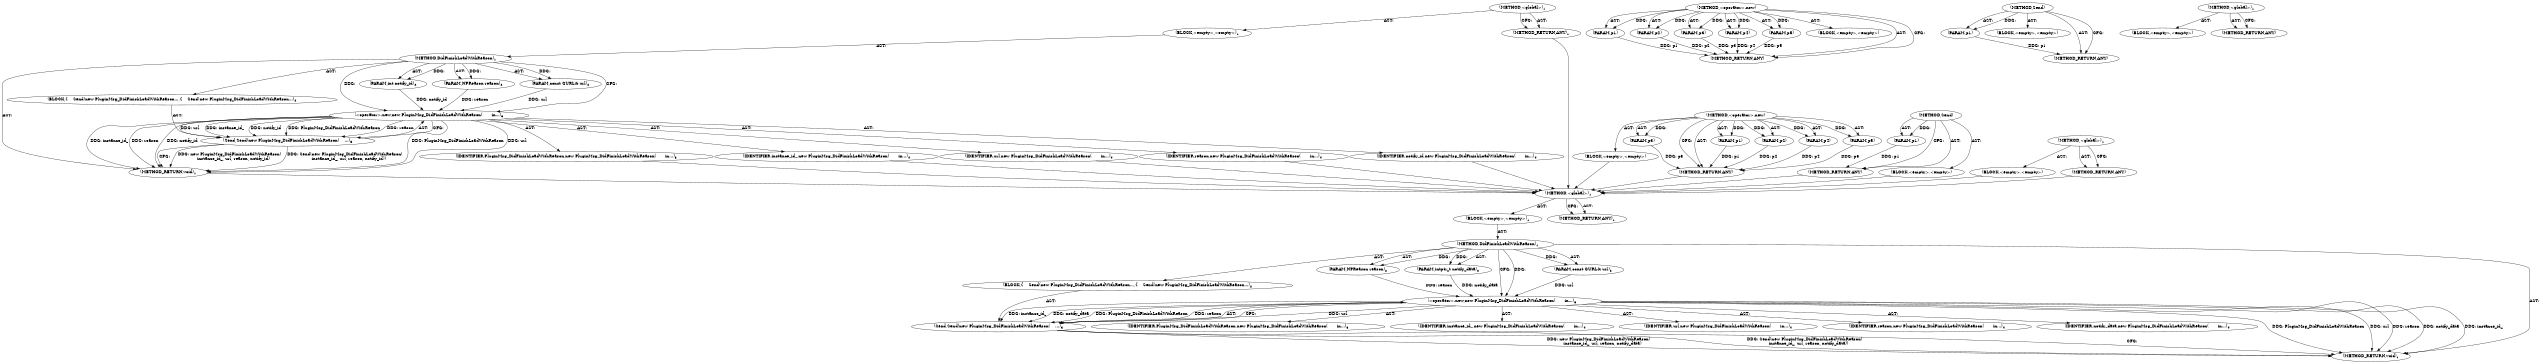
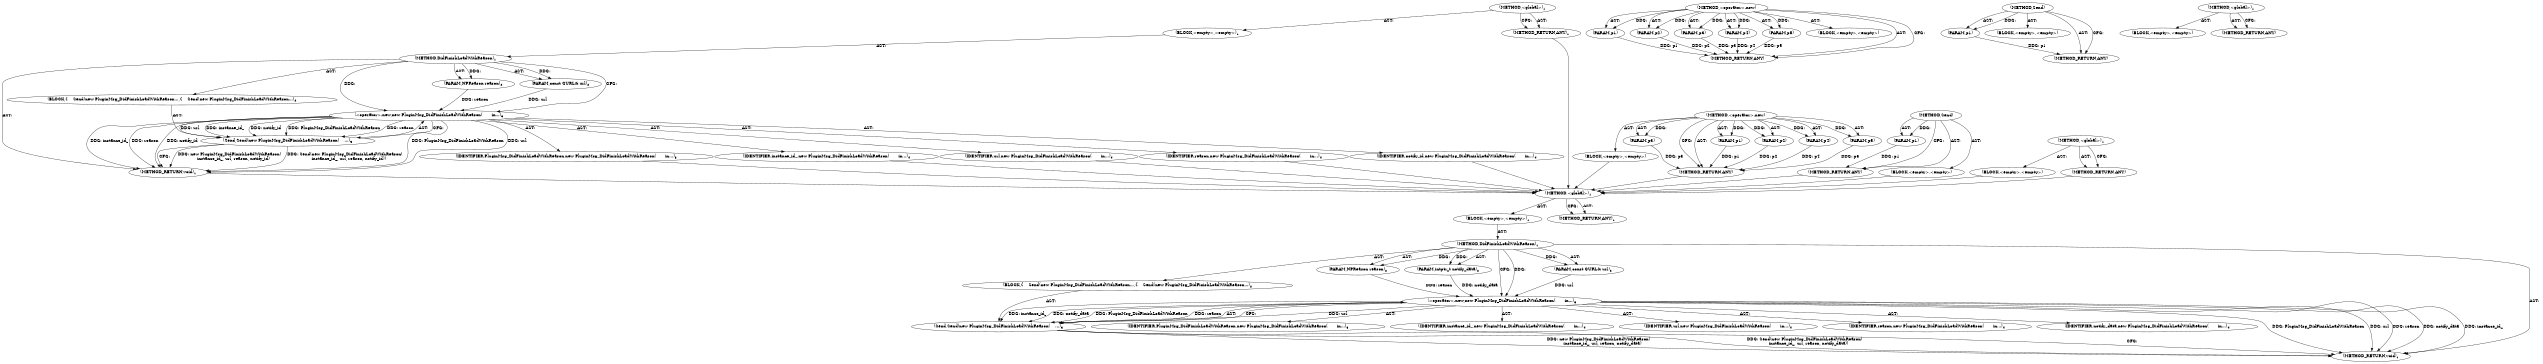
node "(PARAM,int notify_id)": removed
